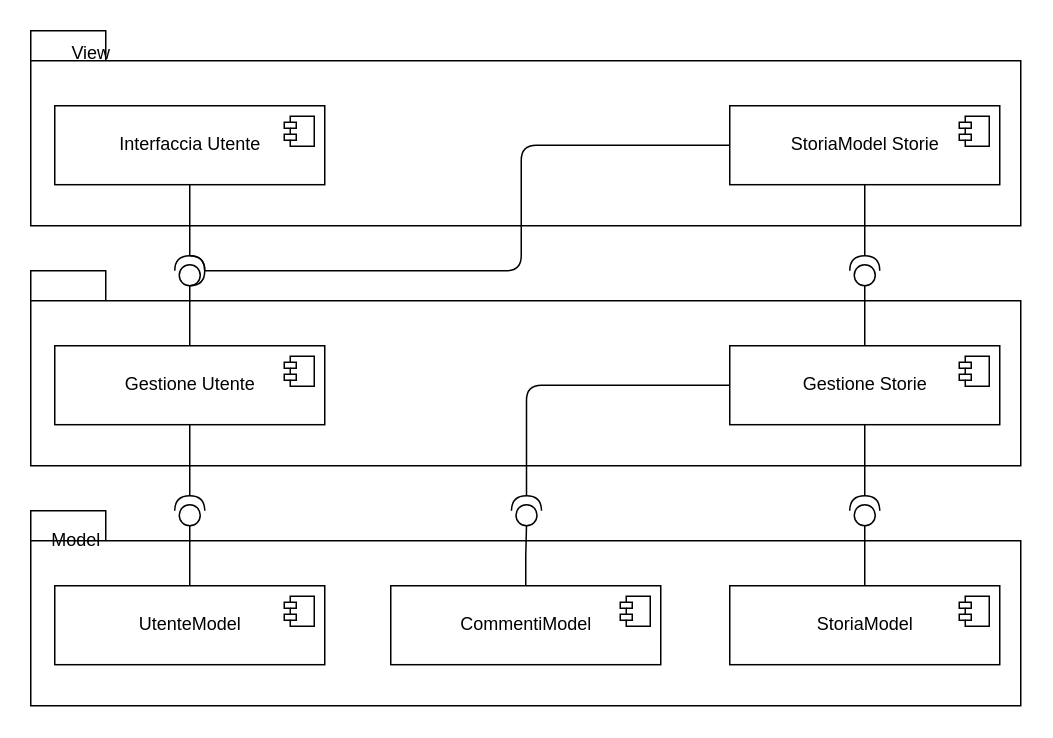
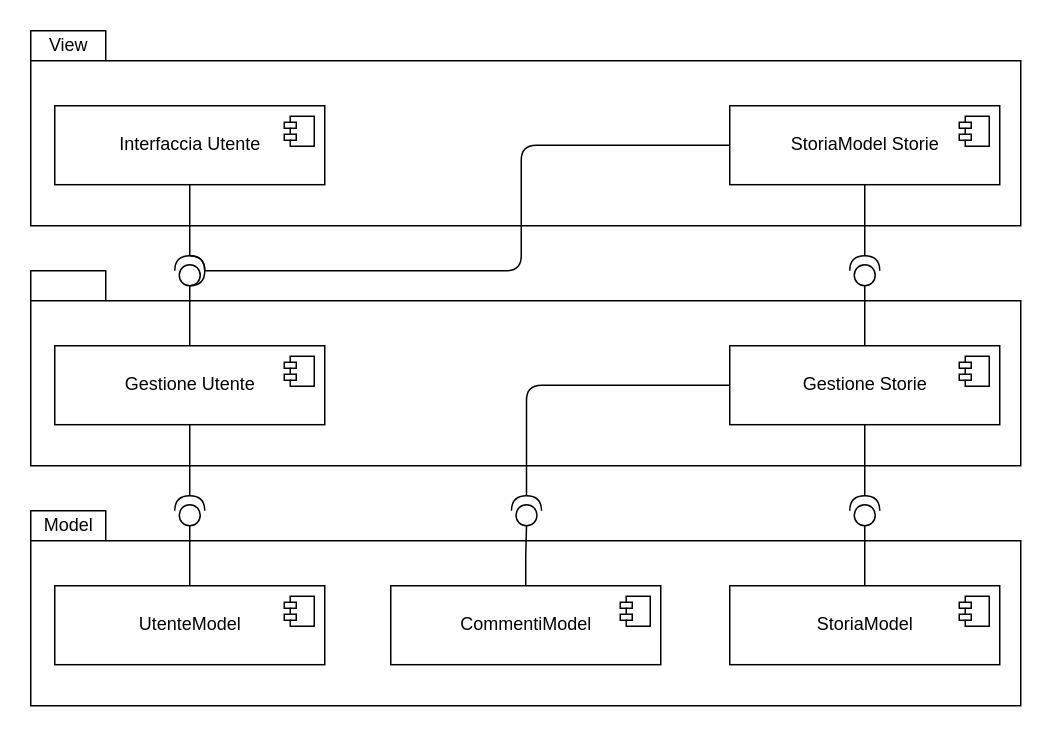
node "View": moved (91, 53) -> (68, 46)
node "Model": moved (76, 541) -> (68, 526)
